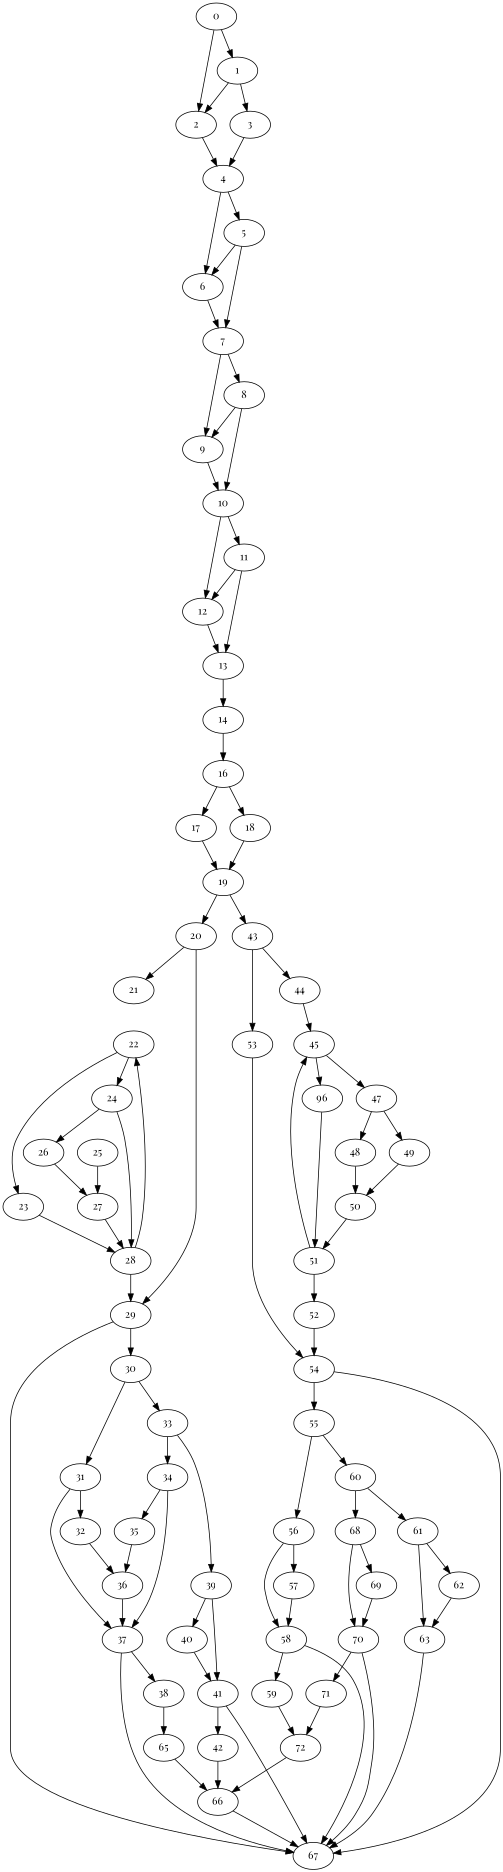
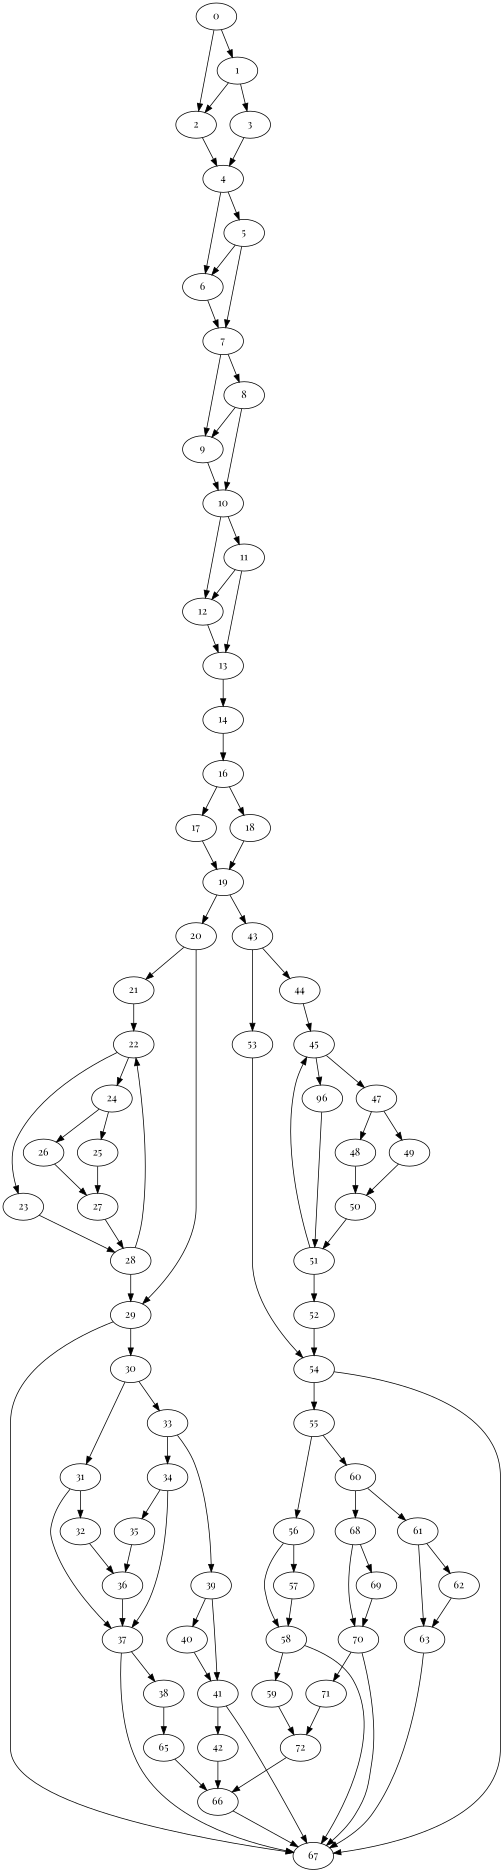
edge "21" -> "22": added
edge "24" -> "28": now "24" -> "25"
